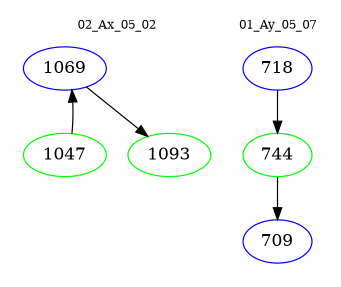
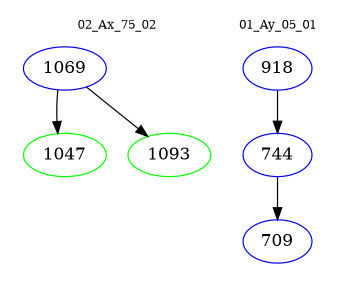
cluster "02_Ax_05_02": label "02_Ax_05_02" -> "02_Ax_75_02"
cluster "01_Ay_05_07": label "01_Ay_05_07" -> "01_Ay_05_01"
node "718": label "718" -> "918"
edge "1047" -> "1069": reversed
node "744": color green -> blue
